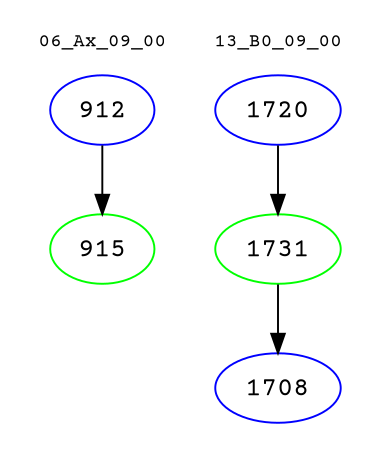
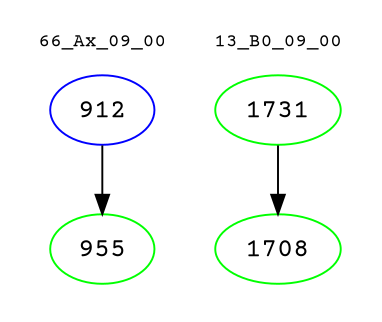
cluster "06_Ax_09_00": label "06_Ax_09_00" -> "66_Ax_09_00"
node "1720": removed
node "915": label "915" -> "955"
node "1708": color blue -> green
